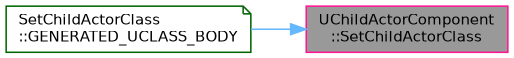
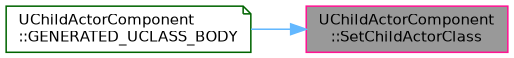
node "SetChildActorClass ::GENERATED_UCLASS_BODY": label "SetChildActorClass ::GENERATED_UCLASS_BODY" -> "UChildActorComponent ::GENERATED_UCLASS_BODY"
